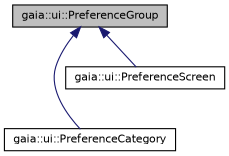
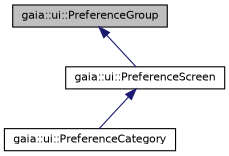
edge "gaia::ui::PreferenceCategory" -> "gaia::ui::PreferenceGroup": now "gaia::ui::PreferenceCategory" -> "gaia::ui::PreferenceScreen"
